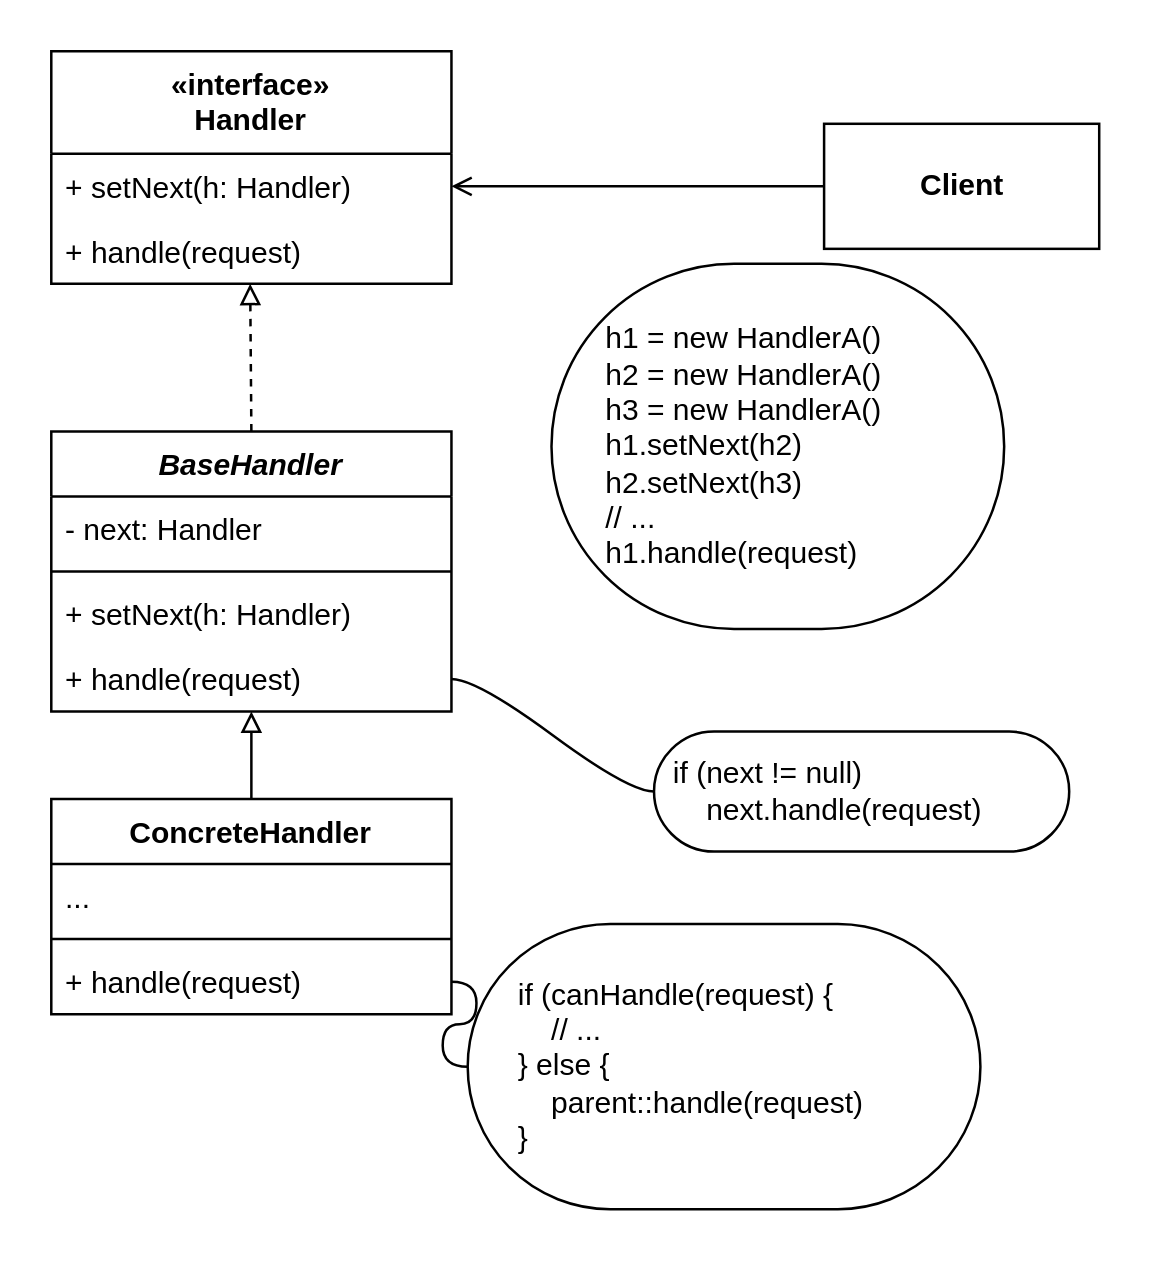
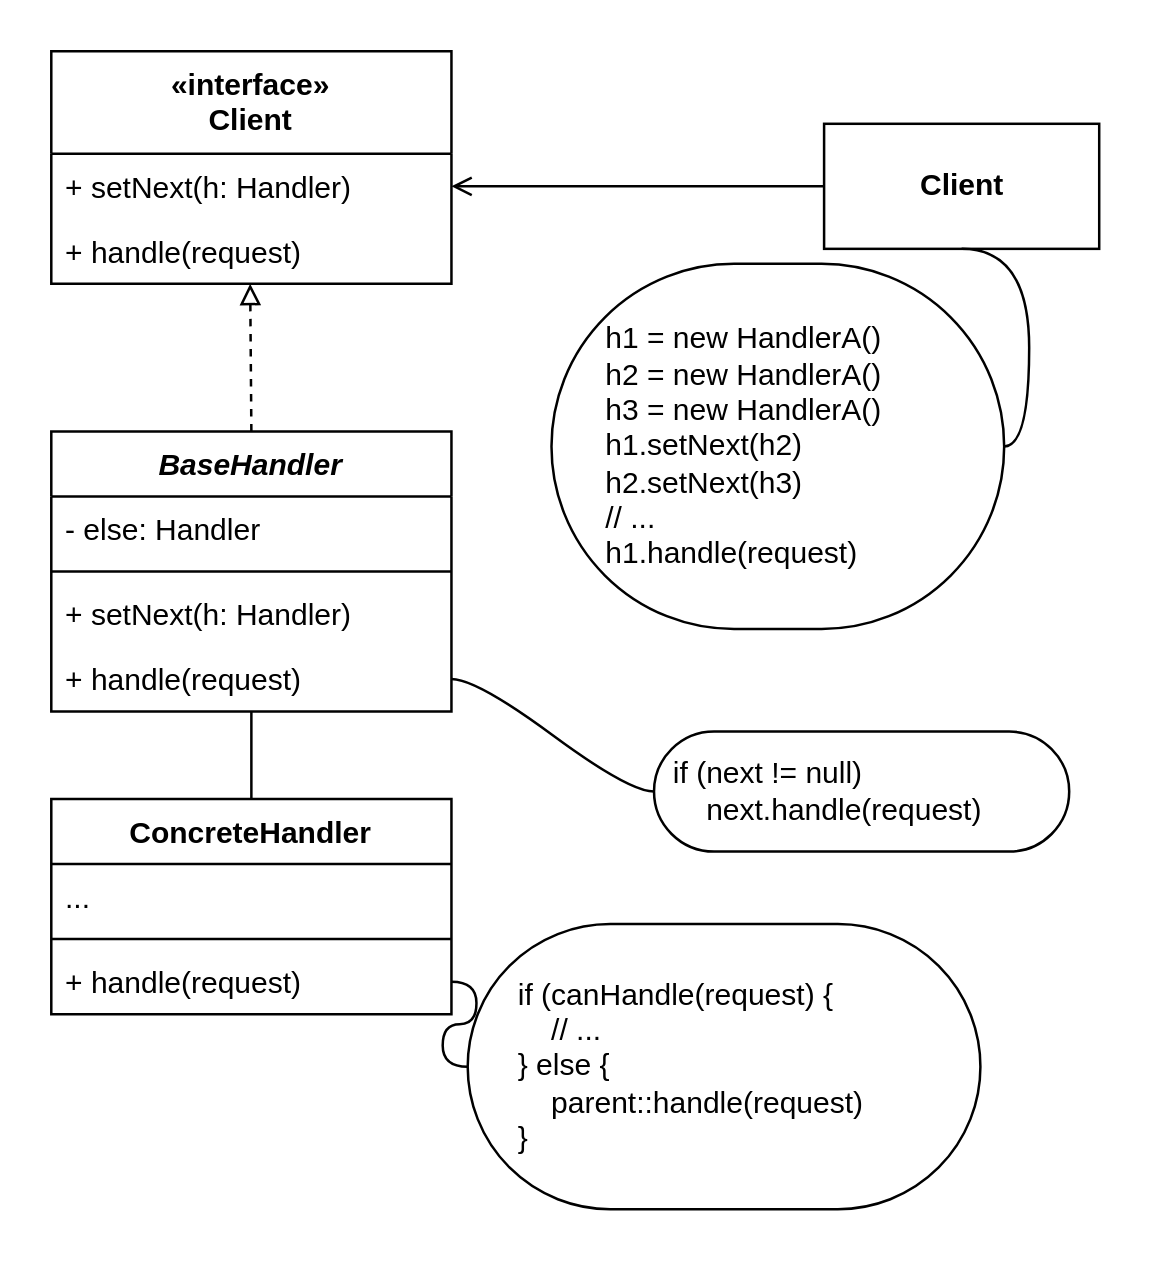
node "«interface» Handler": label "«interface» Handler" -> "«interface» Client"
edge "Client" -- "h1 = new HandlerA() h2 = new HandlerA() h3 = new HandlerA() h1.setNext(h2) h2.setNext(h3) // ... h1.handle(request)": added
node "- next: Handler": label "- next: Handler" -> "- else: Handler"
edge "ConcreteHandler" -> "BaseHandler": arrowhead block -> none
